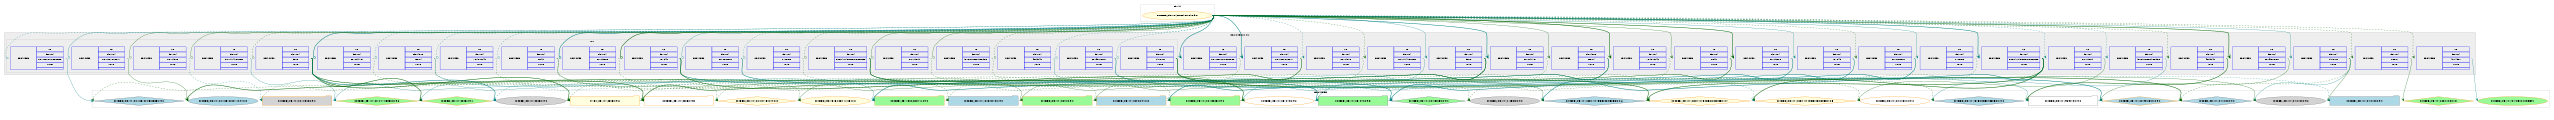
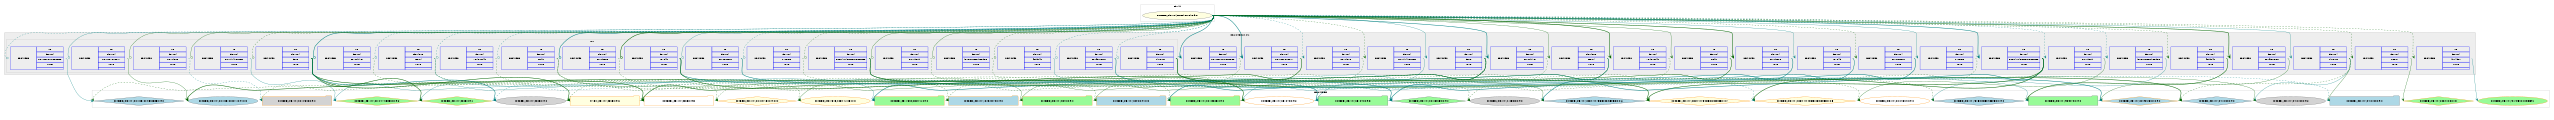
node "portage://dev-ml/core_kernel-0.9.1": color darkorange -> gray40
node "portage://dev-ml/variantslib-0.9.0": color gray40 -> darkorange
node "portage://dev-ml/fieldslib-0.9.0": fillcolor white -> palegreen
